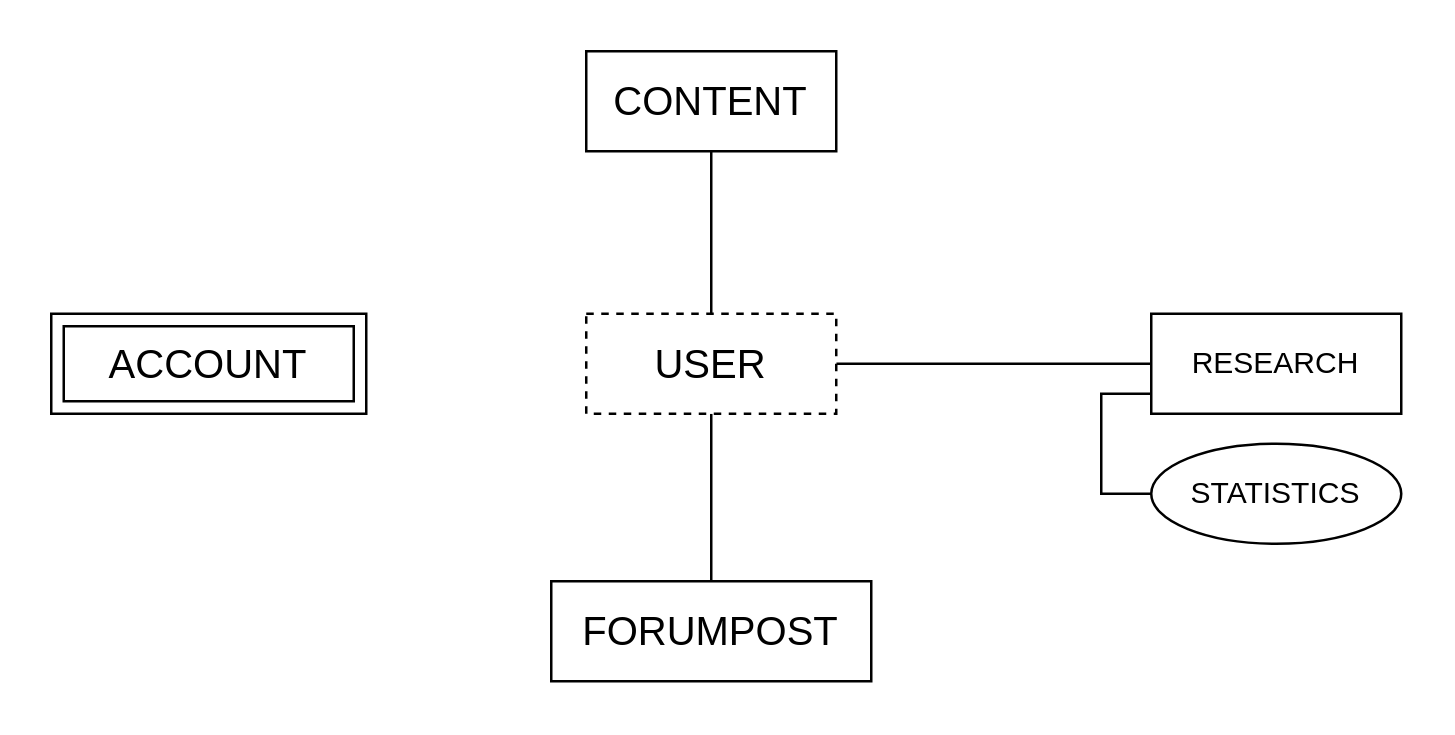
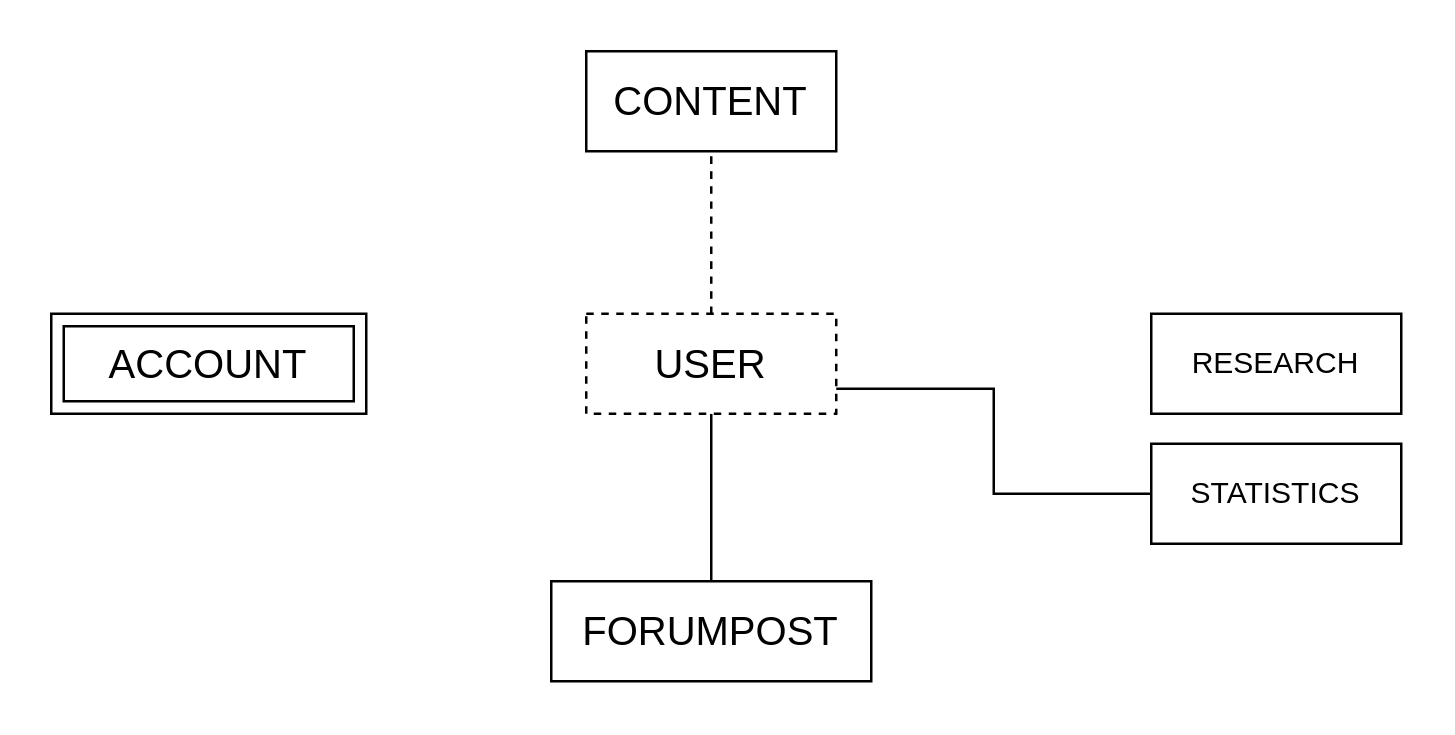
edge "CONTENT" -- "USER": style solid -> dashed
edge "USER" -- "RESEARCH": removed
edge "RESEARCH" -- "STATISTICS": now "USER" -- "STATISTICS"
node "STATISTICS": shape ellipse -> rectangle
